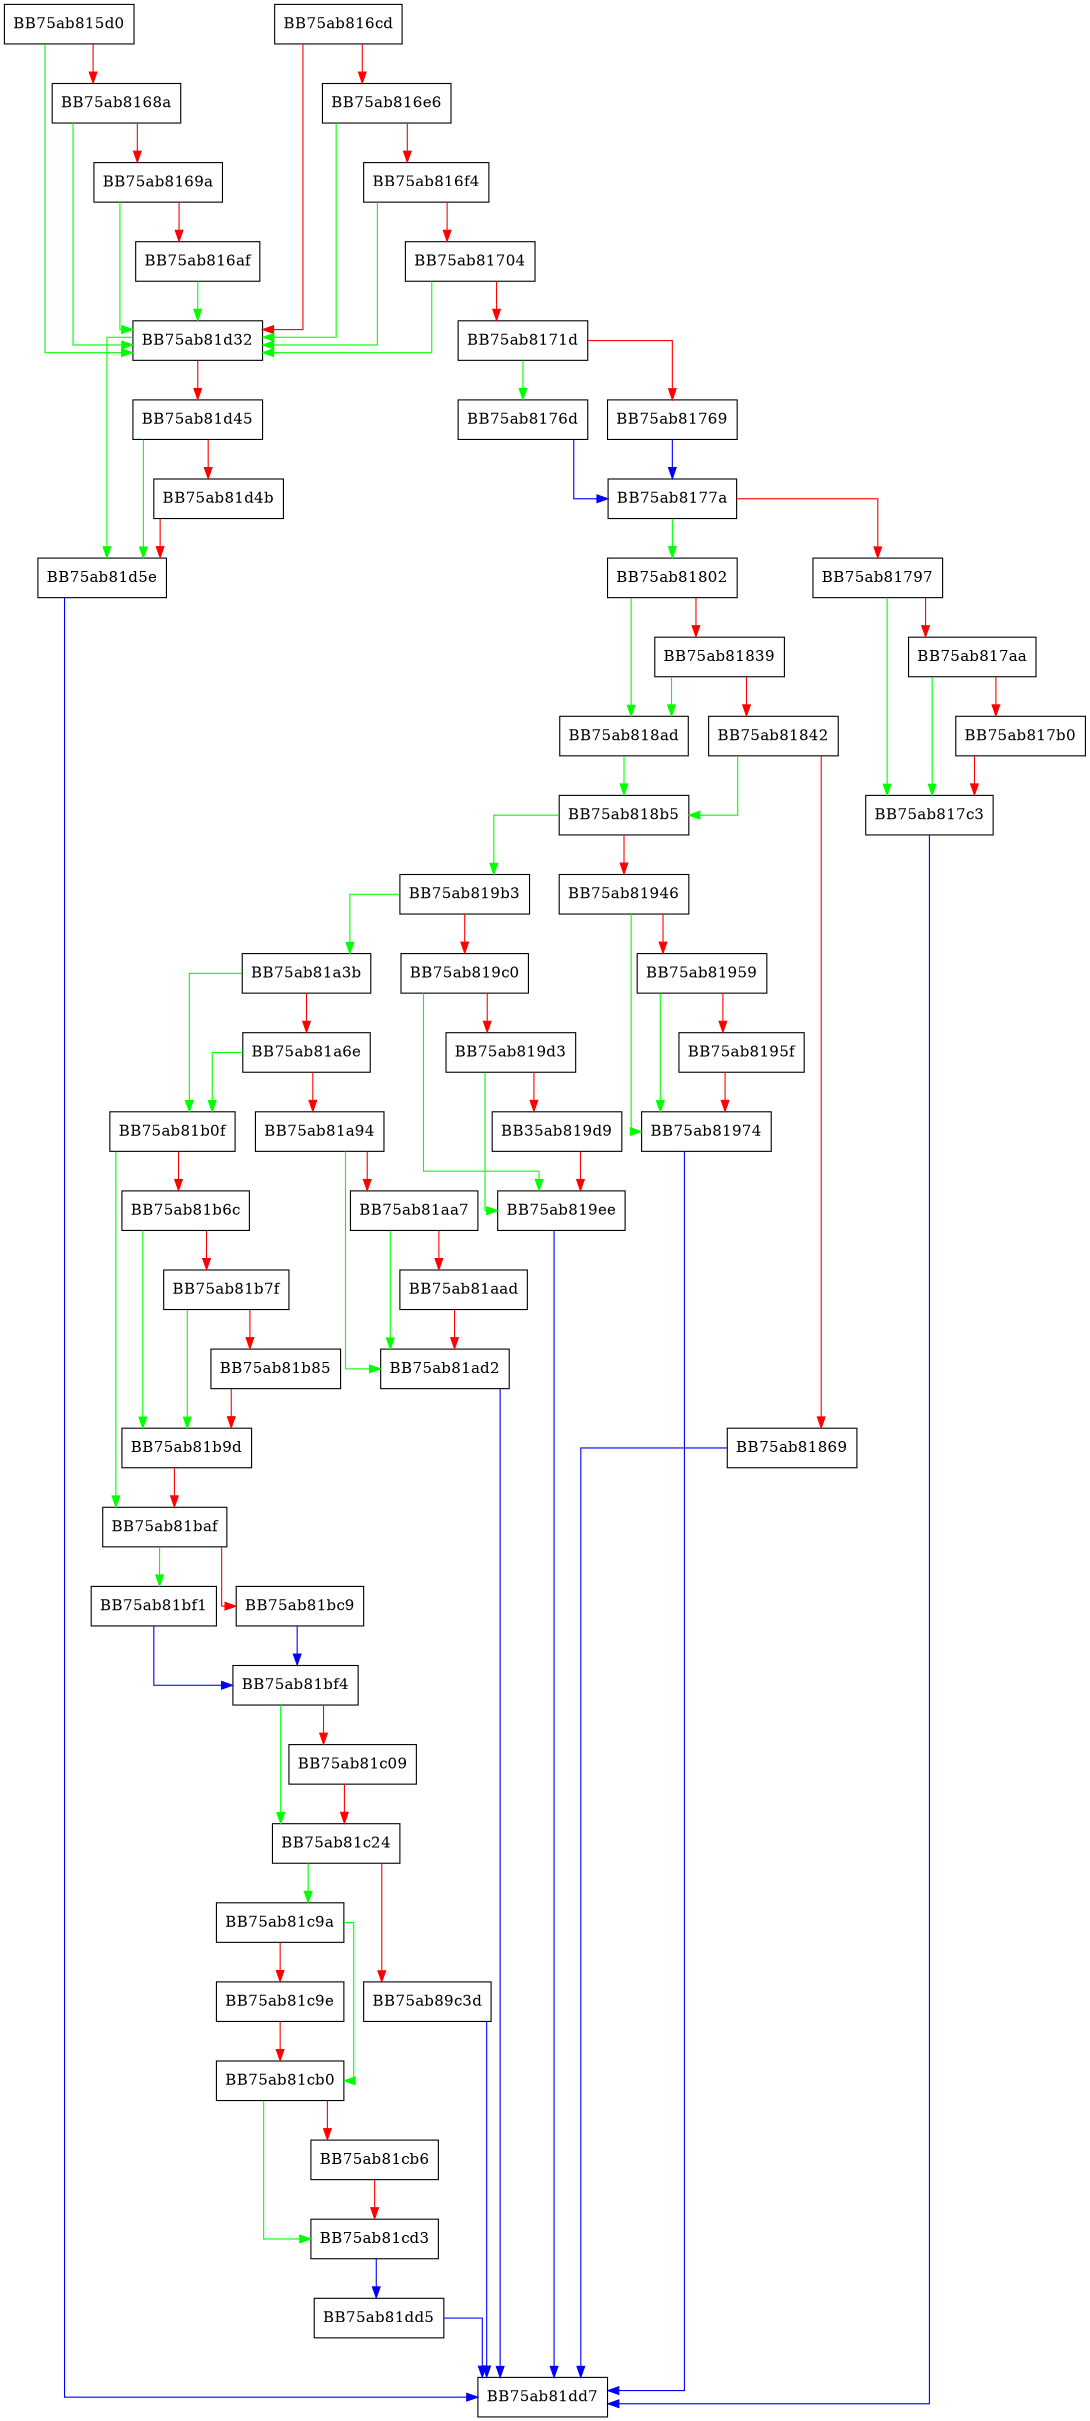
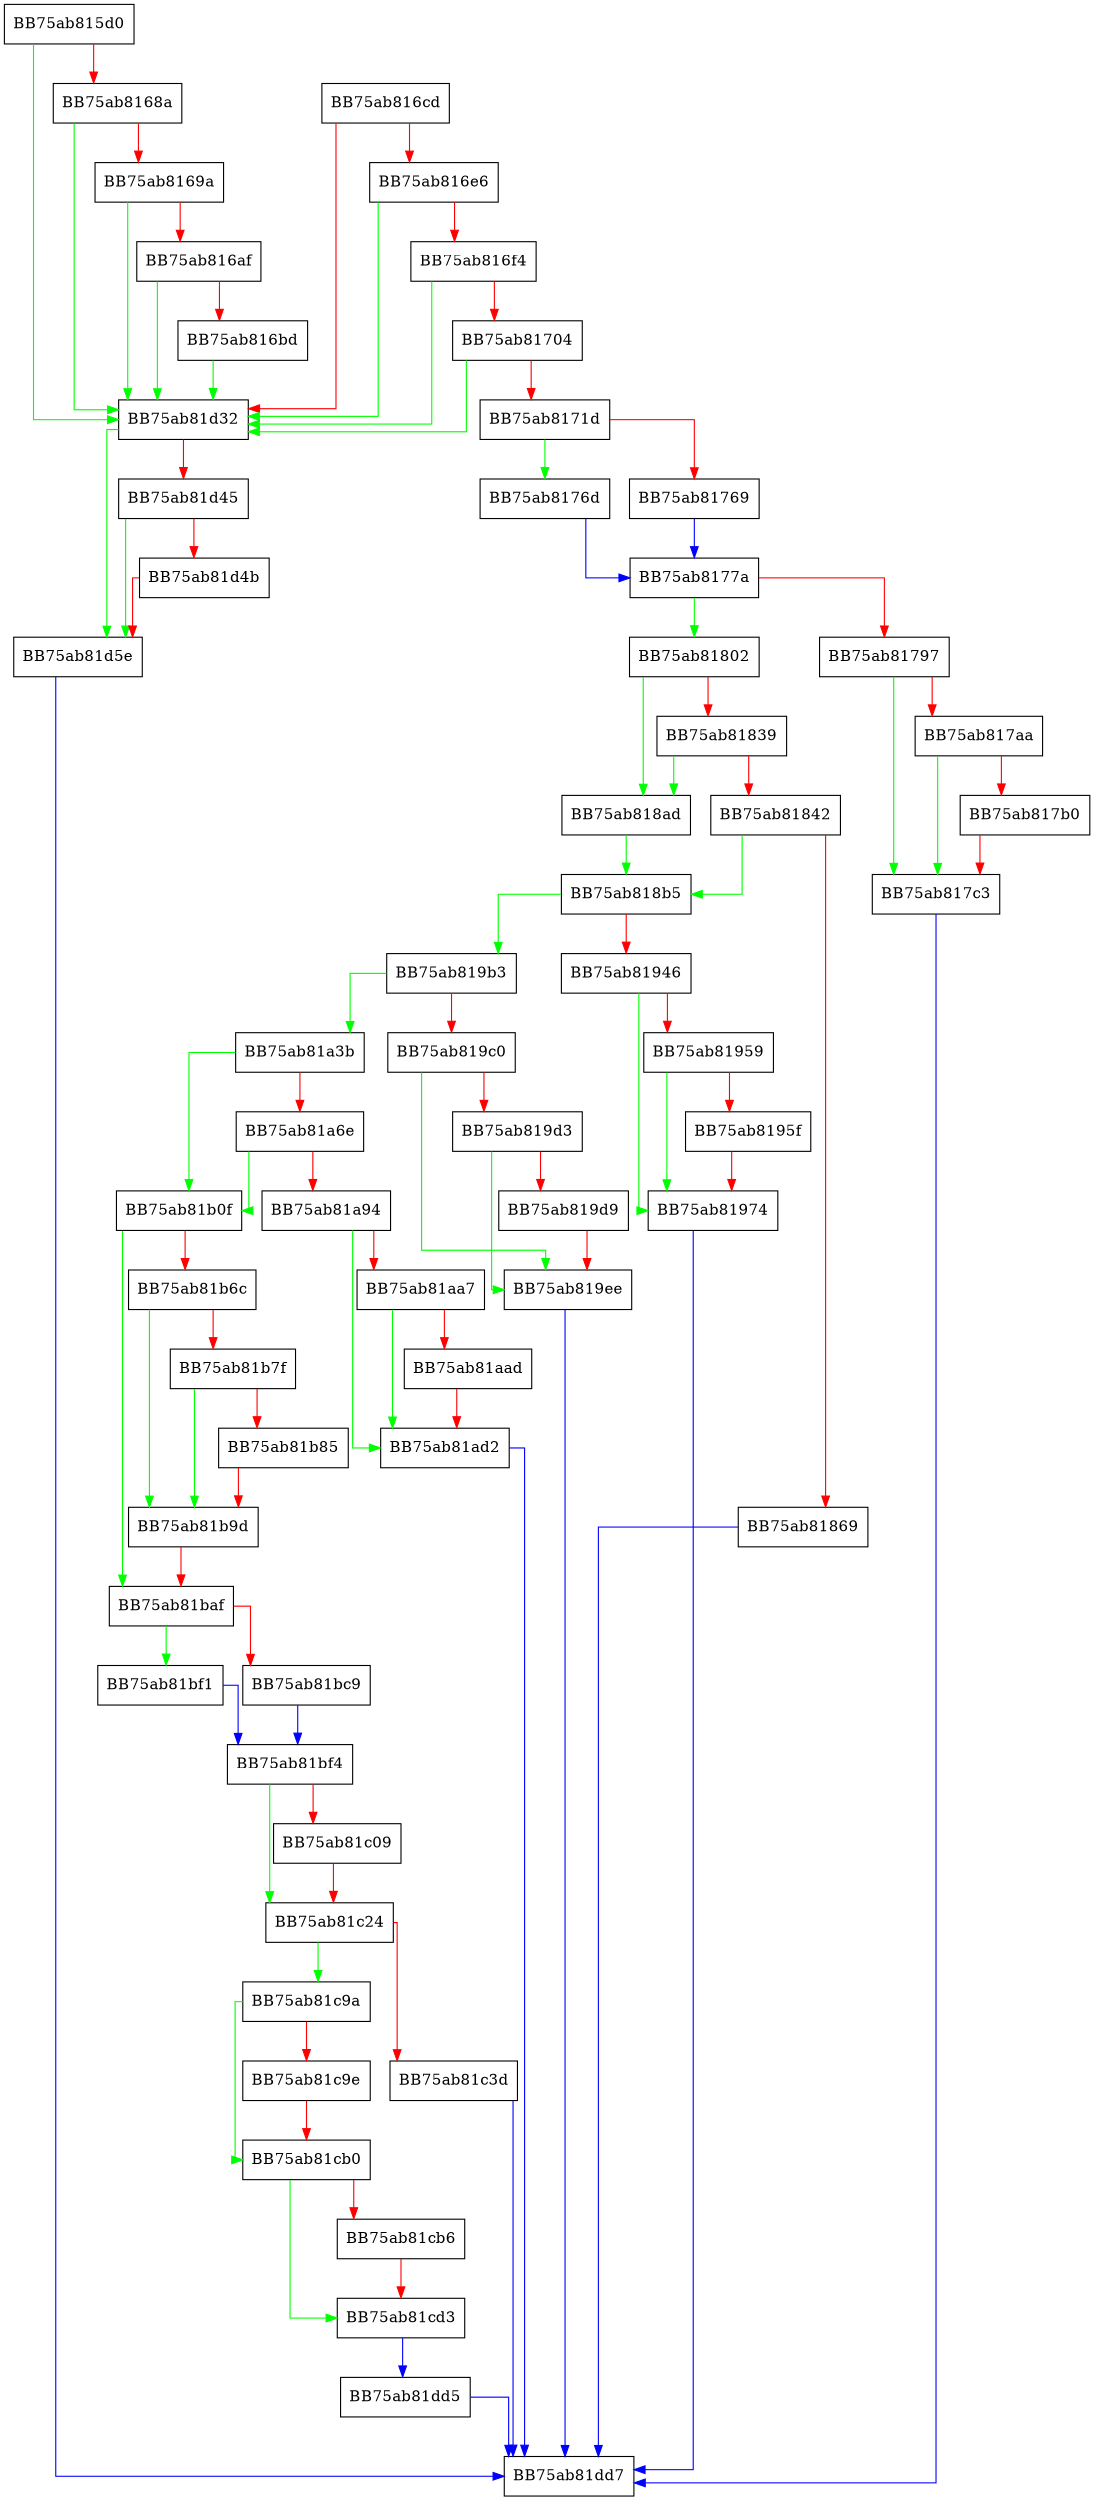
node "BB75ab816bd": added
node "BB35ab819d9": label "BB35ab819d9" -> "BB75ab819d9"
node "BB75ab89c3d": label "BB75ab89c3d" -> "BB75ab81c3d"
